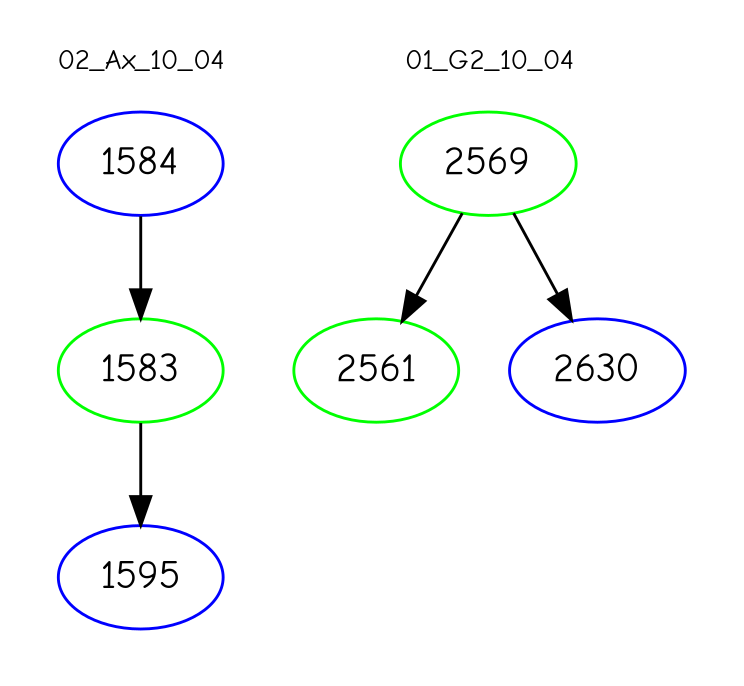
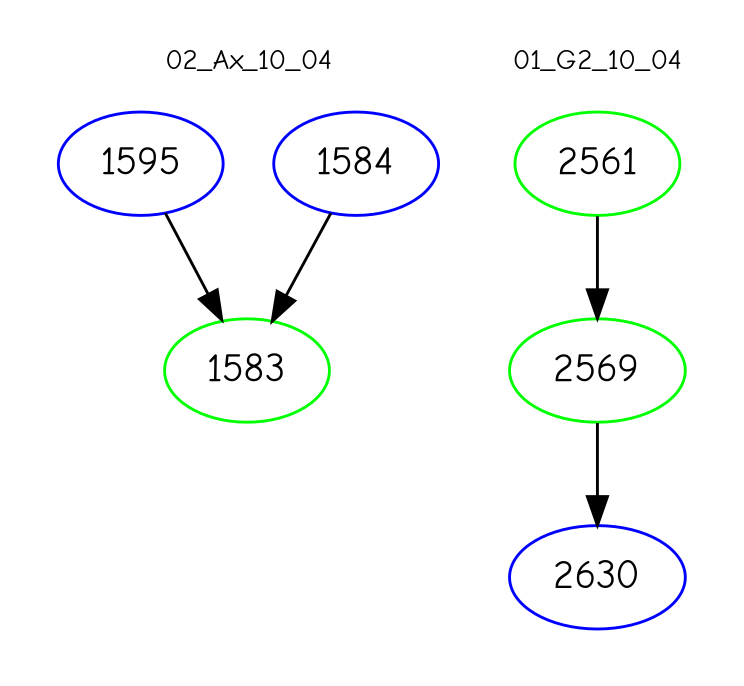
edge "2569" -> "2561": reversed
edge "1583" -> "1595": reversed
